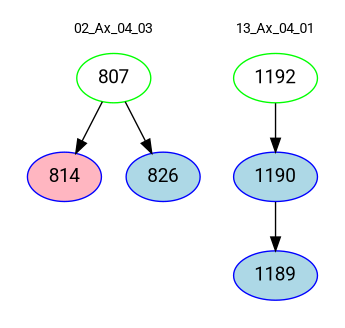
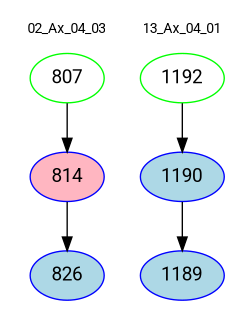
edge "807" -> "826": now "814" -> "826"
